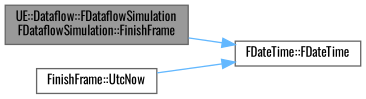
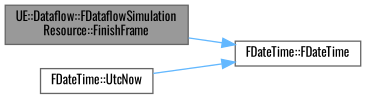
node "UE::Dataflow::FDataflowSimulation FDataflowSimulation::FinishFrame": label "UE::Dataflow::FDataflowSimulation FDataflowSimulation::FinishFrame" -> "UE::Dataflow::FDataflowSimulation Resource::FinishFrame"
node "FinishFrame::UtcNow": label "FinishFrame::UtcNow" -> "FDateTime::UtcNow"
